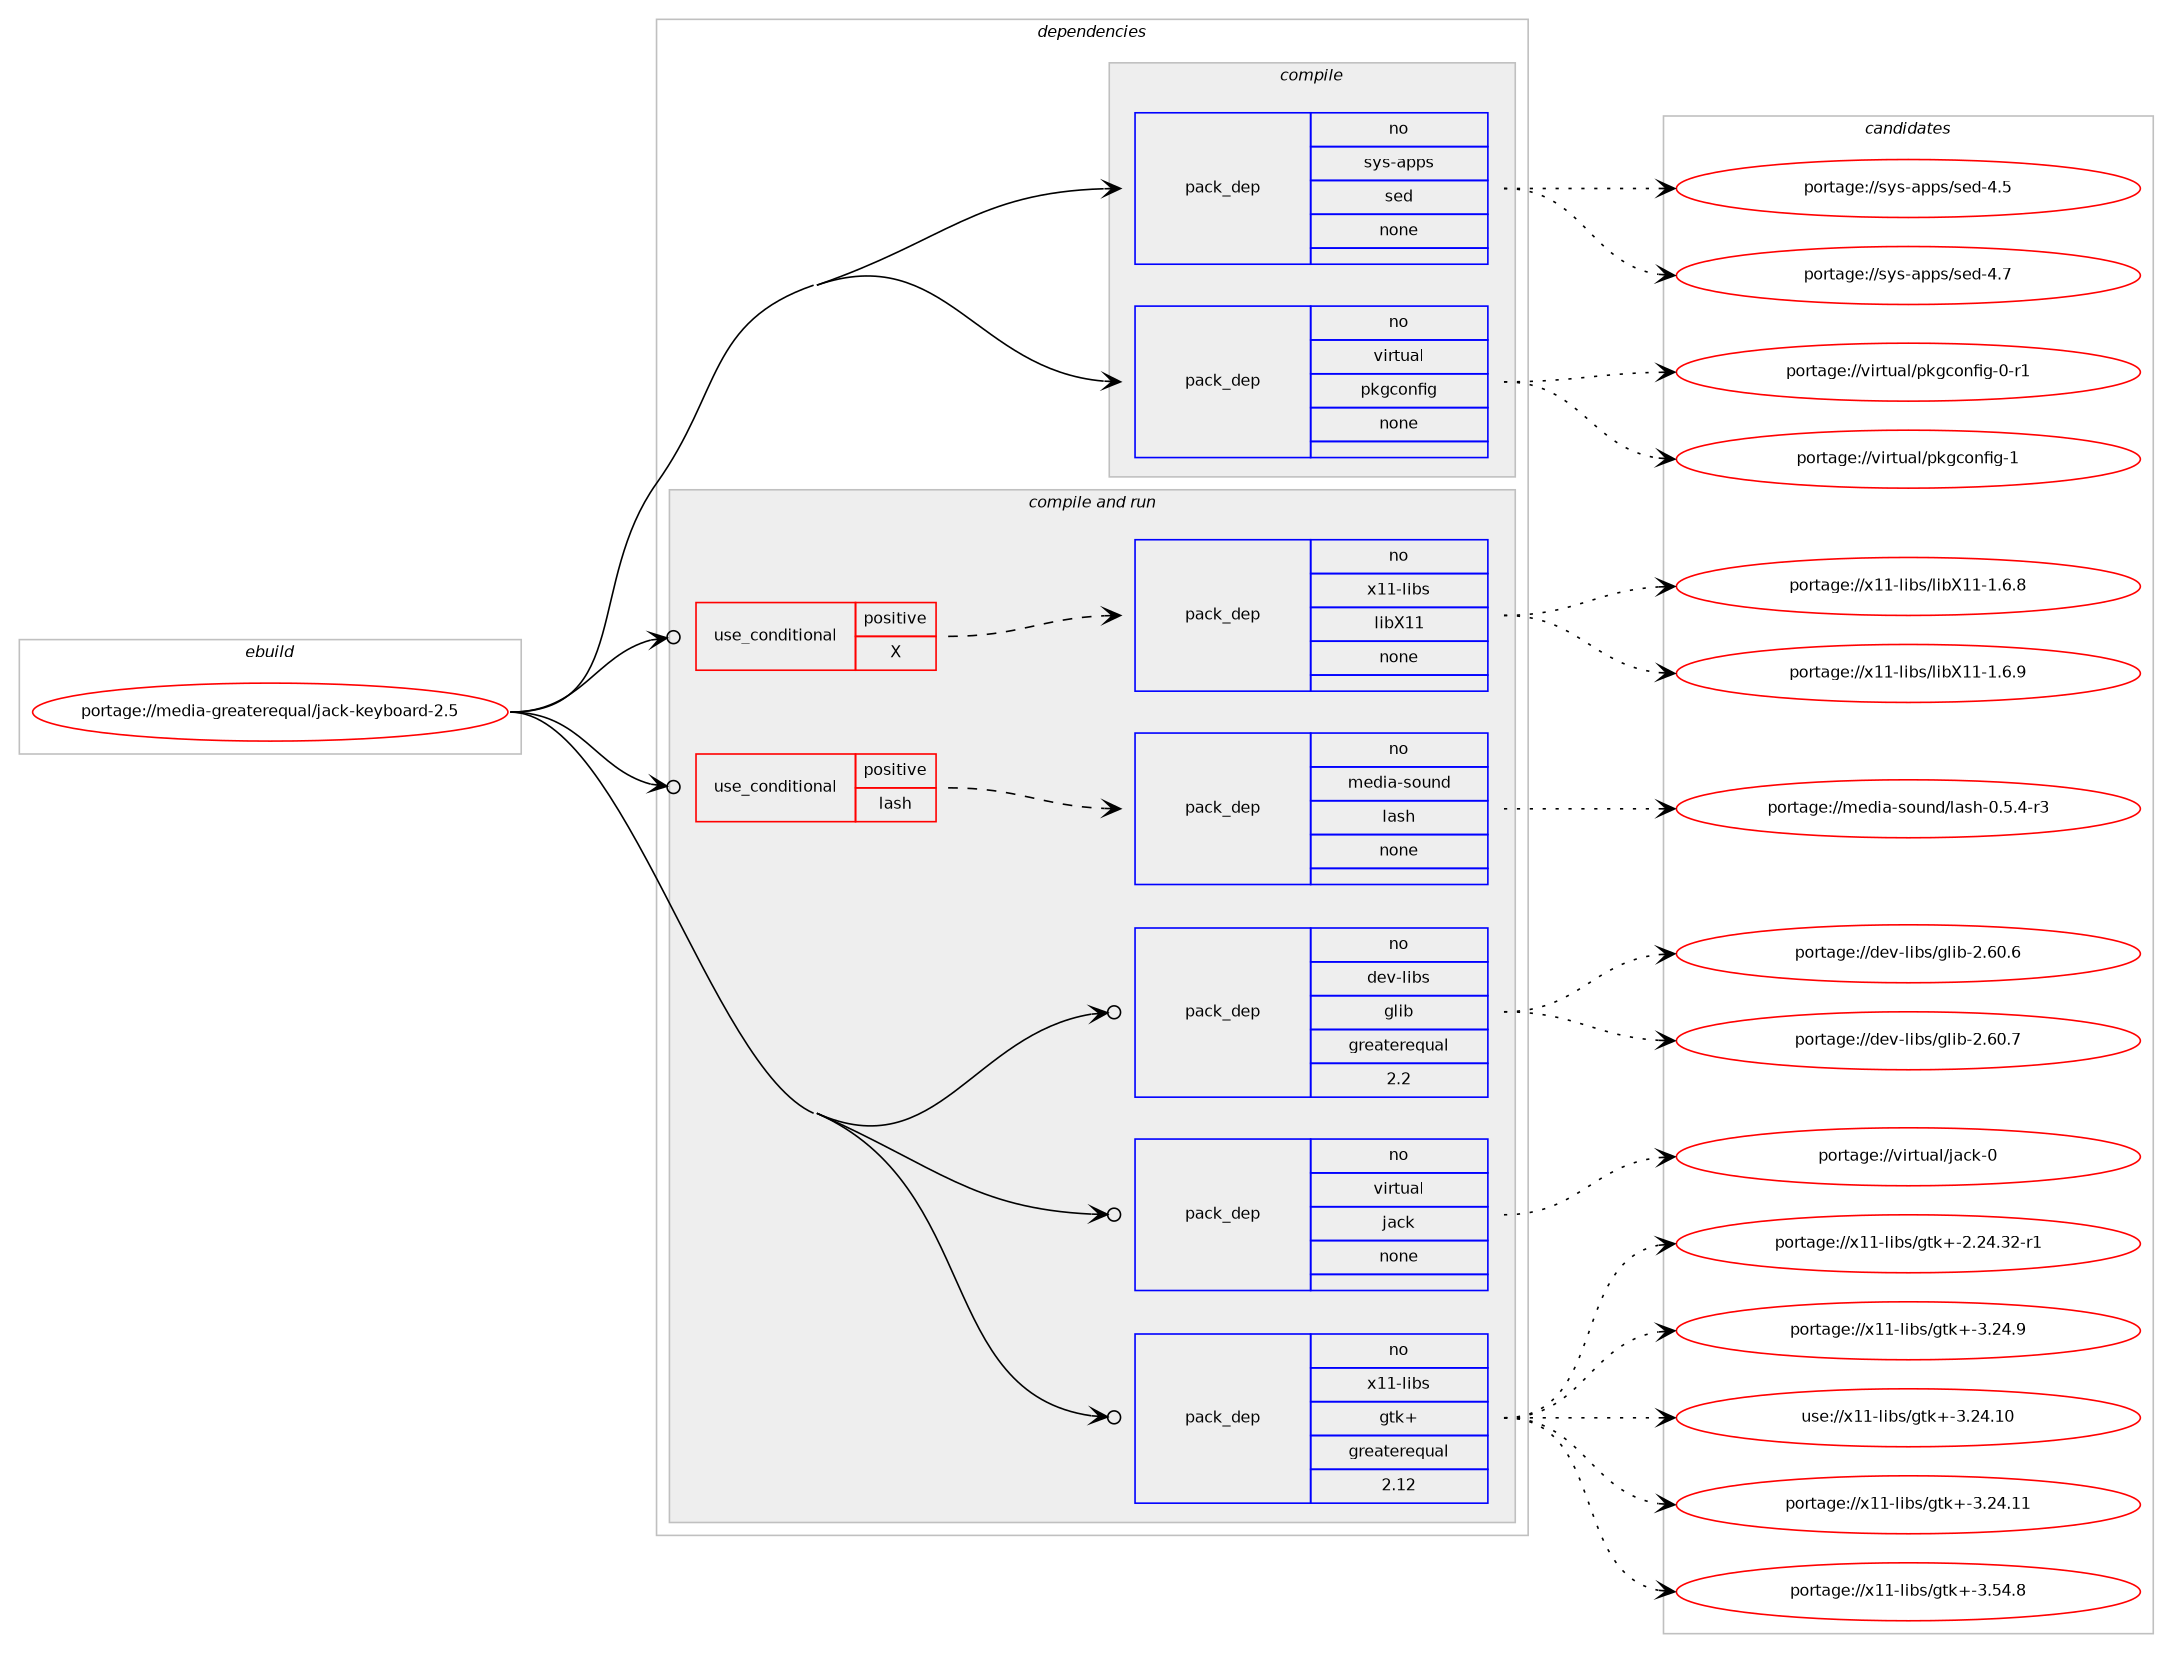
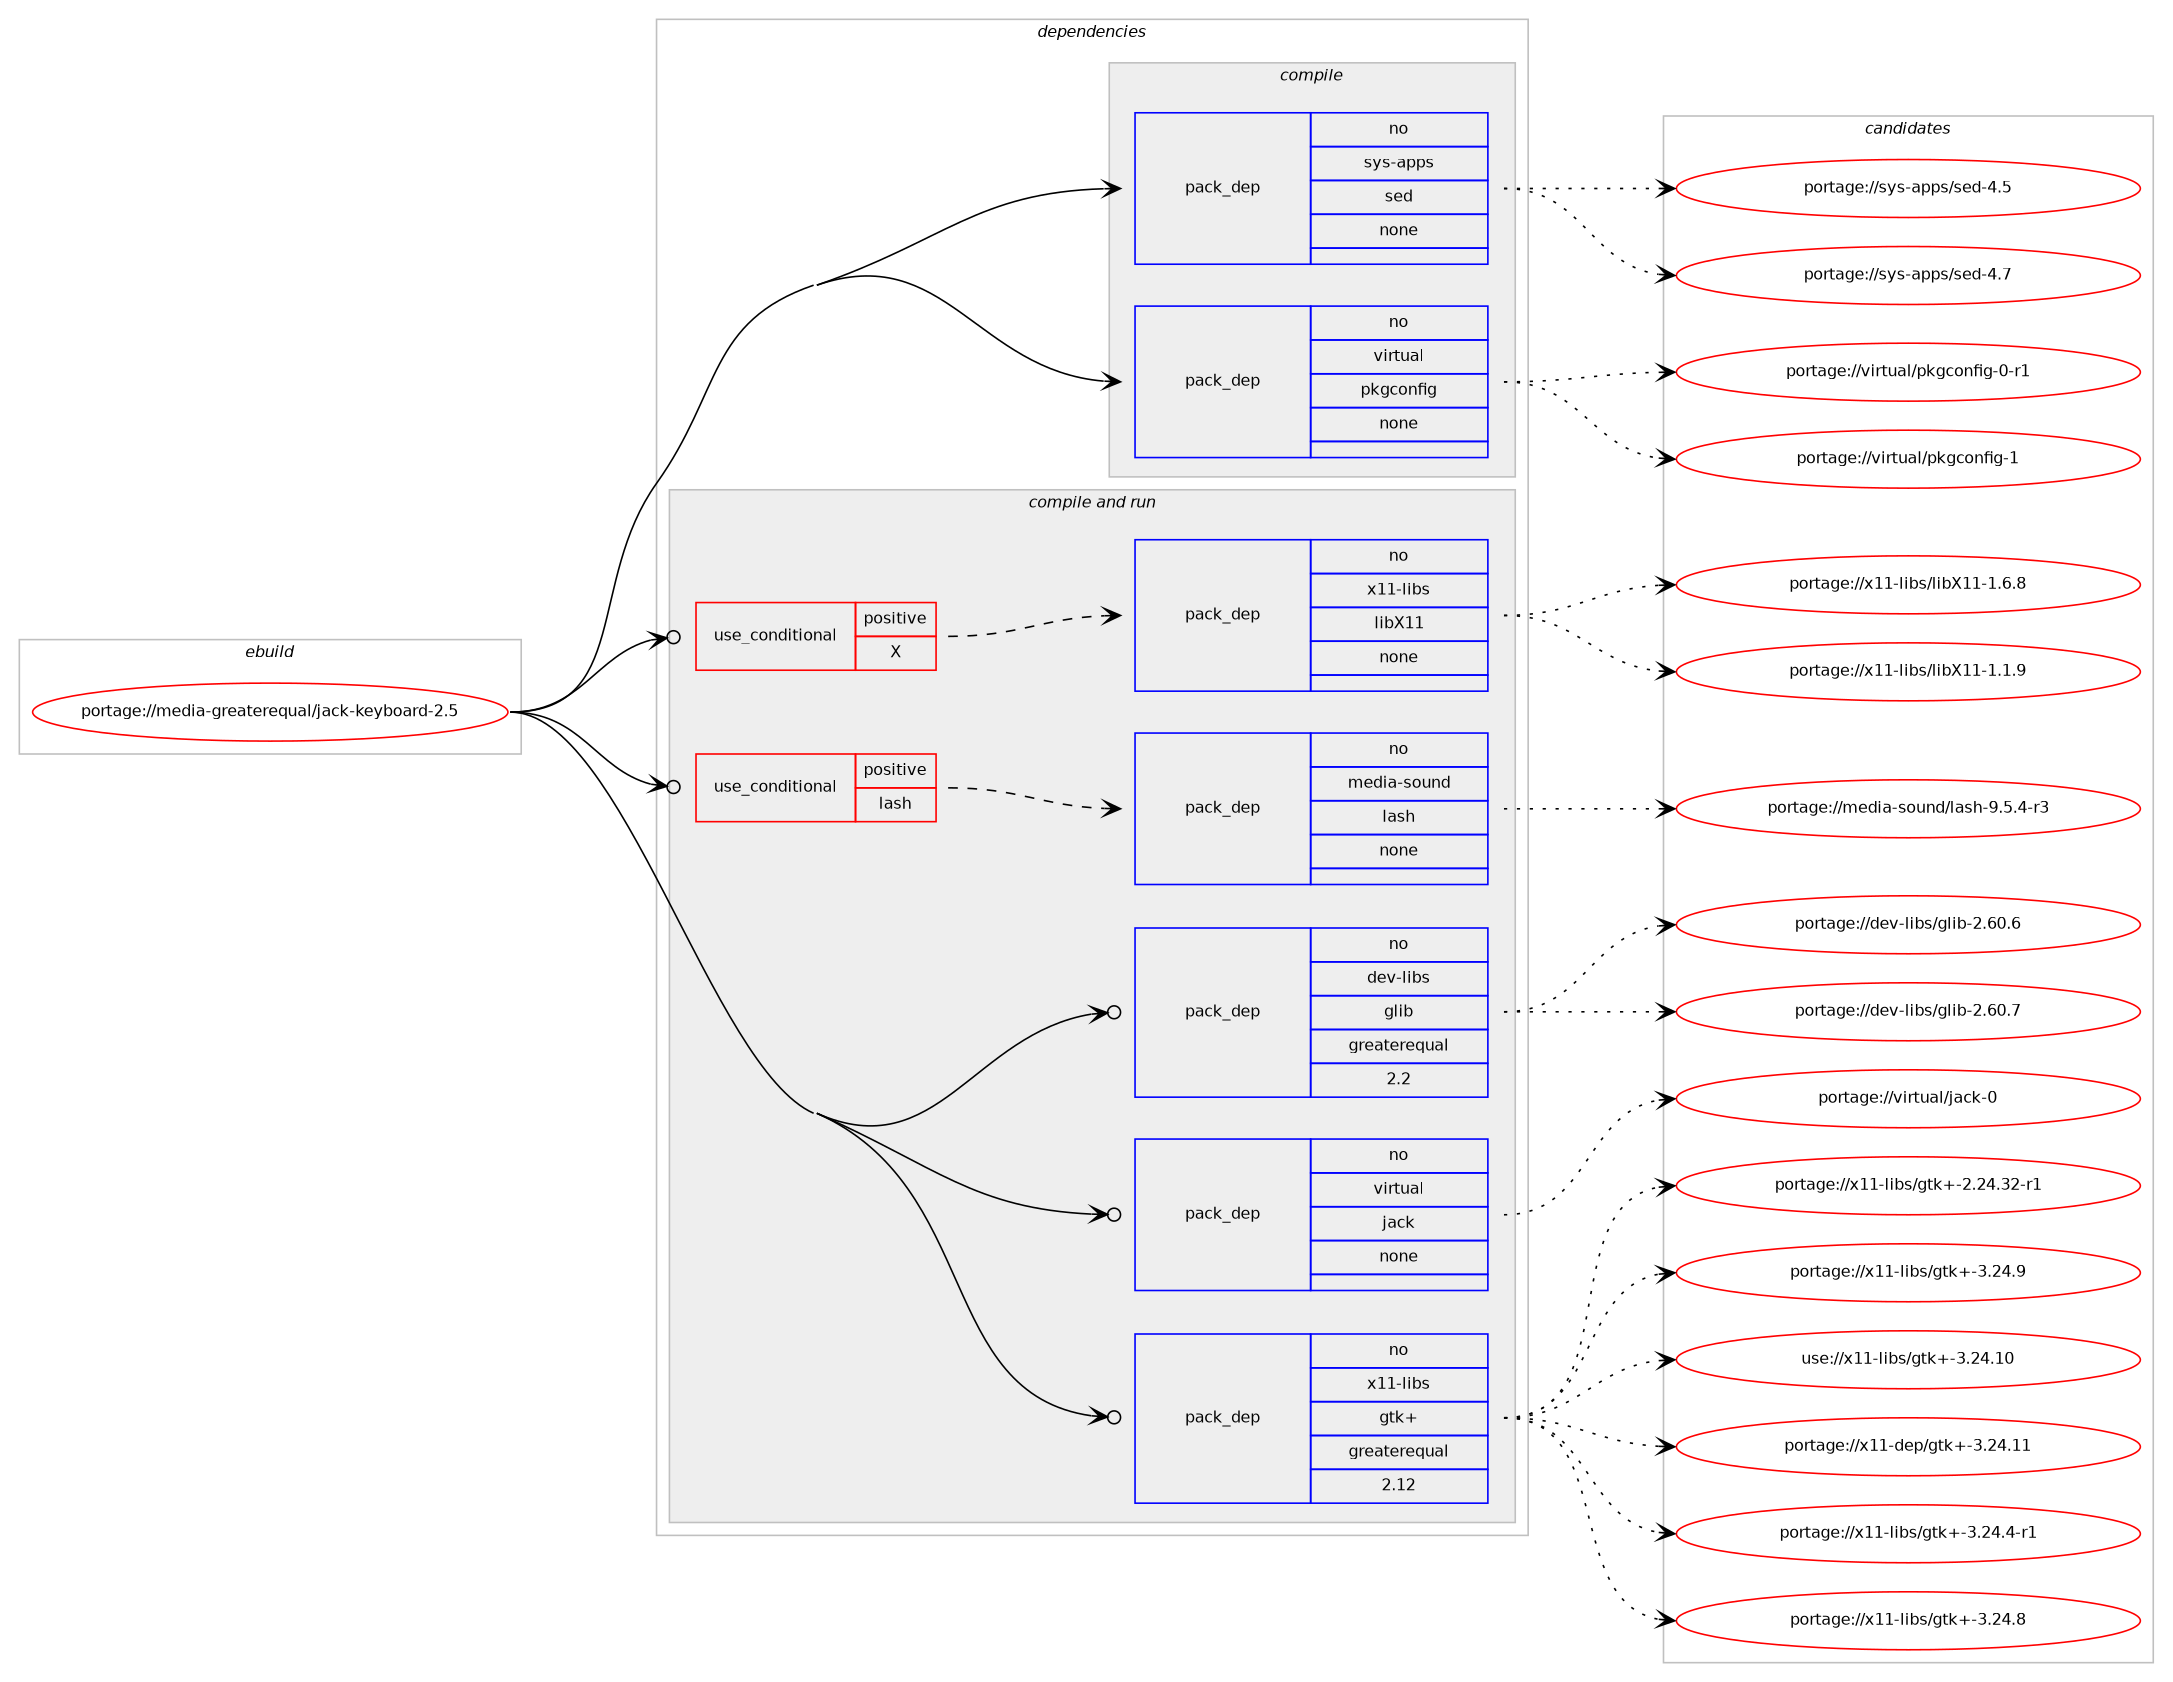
node "portage://x11-libs/libX11-1.6.9": label "portage://x11-libs/libX11-1.6.9" -> "portage://x11-libs/libX11-1.1.9"
node "portage://media-sound/lash-0.5.4-r3": label "portage://media-sound/lash-0.5.4-r3" -> "portage://media-sound/lash-9.5.4-r3"
node "portage://x11-libs/gtk+-3.24.11": label "portage://x11-libs/gtk+-3.24.11" -> "portage://x11-dep/gtk+-3.24.11"
node "portage://x11-libs/gtk+-3.24.4-r1": added
node "portage://x11-libs/gtk+-3.54.8": label "portage://x11-libs/gtk+-3.54.8" -> "portage://x11-libs/gtk+-3.24.8"
